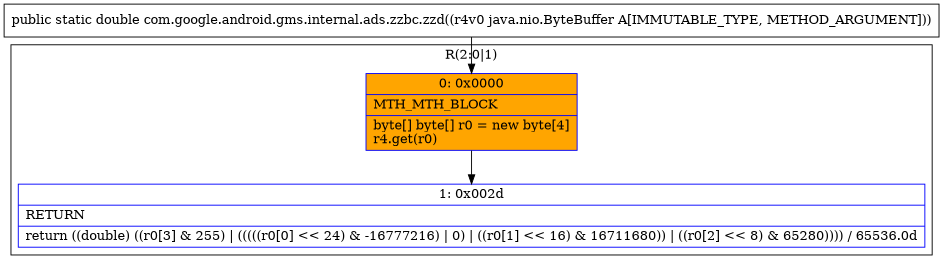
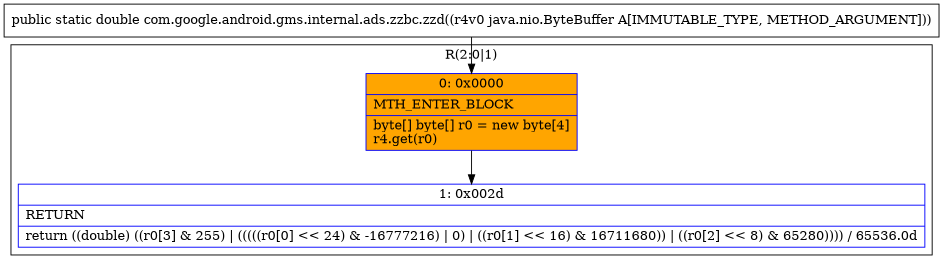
node "0: 0x0000": text "MTH_MTH_BLOCK" -> "MTH_ENTER_BLOCK"
